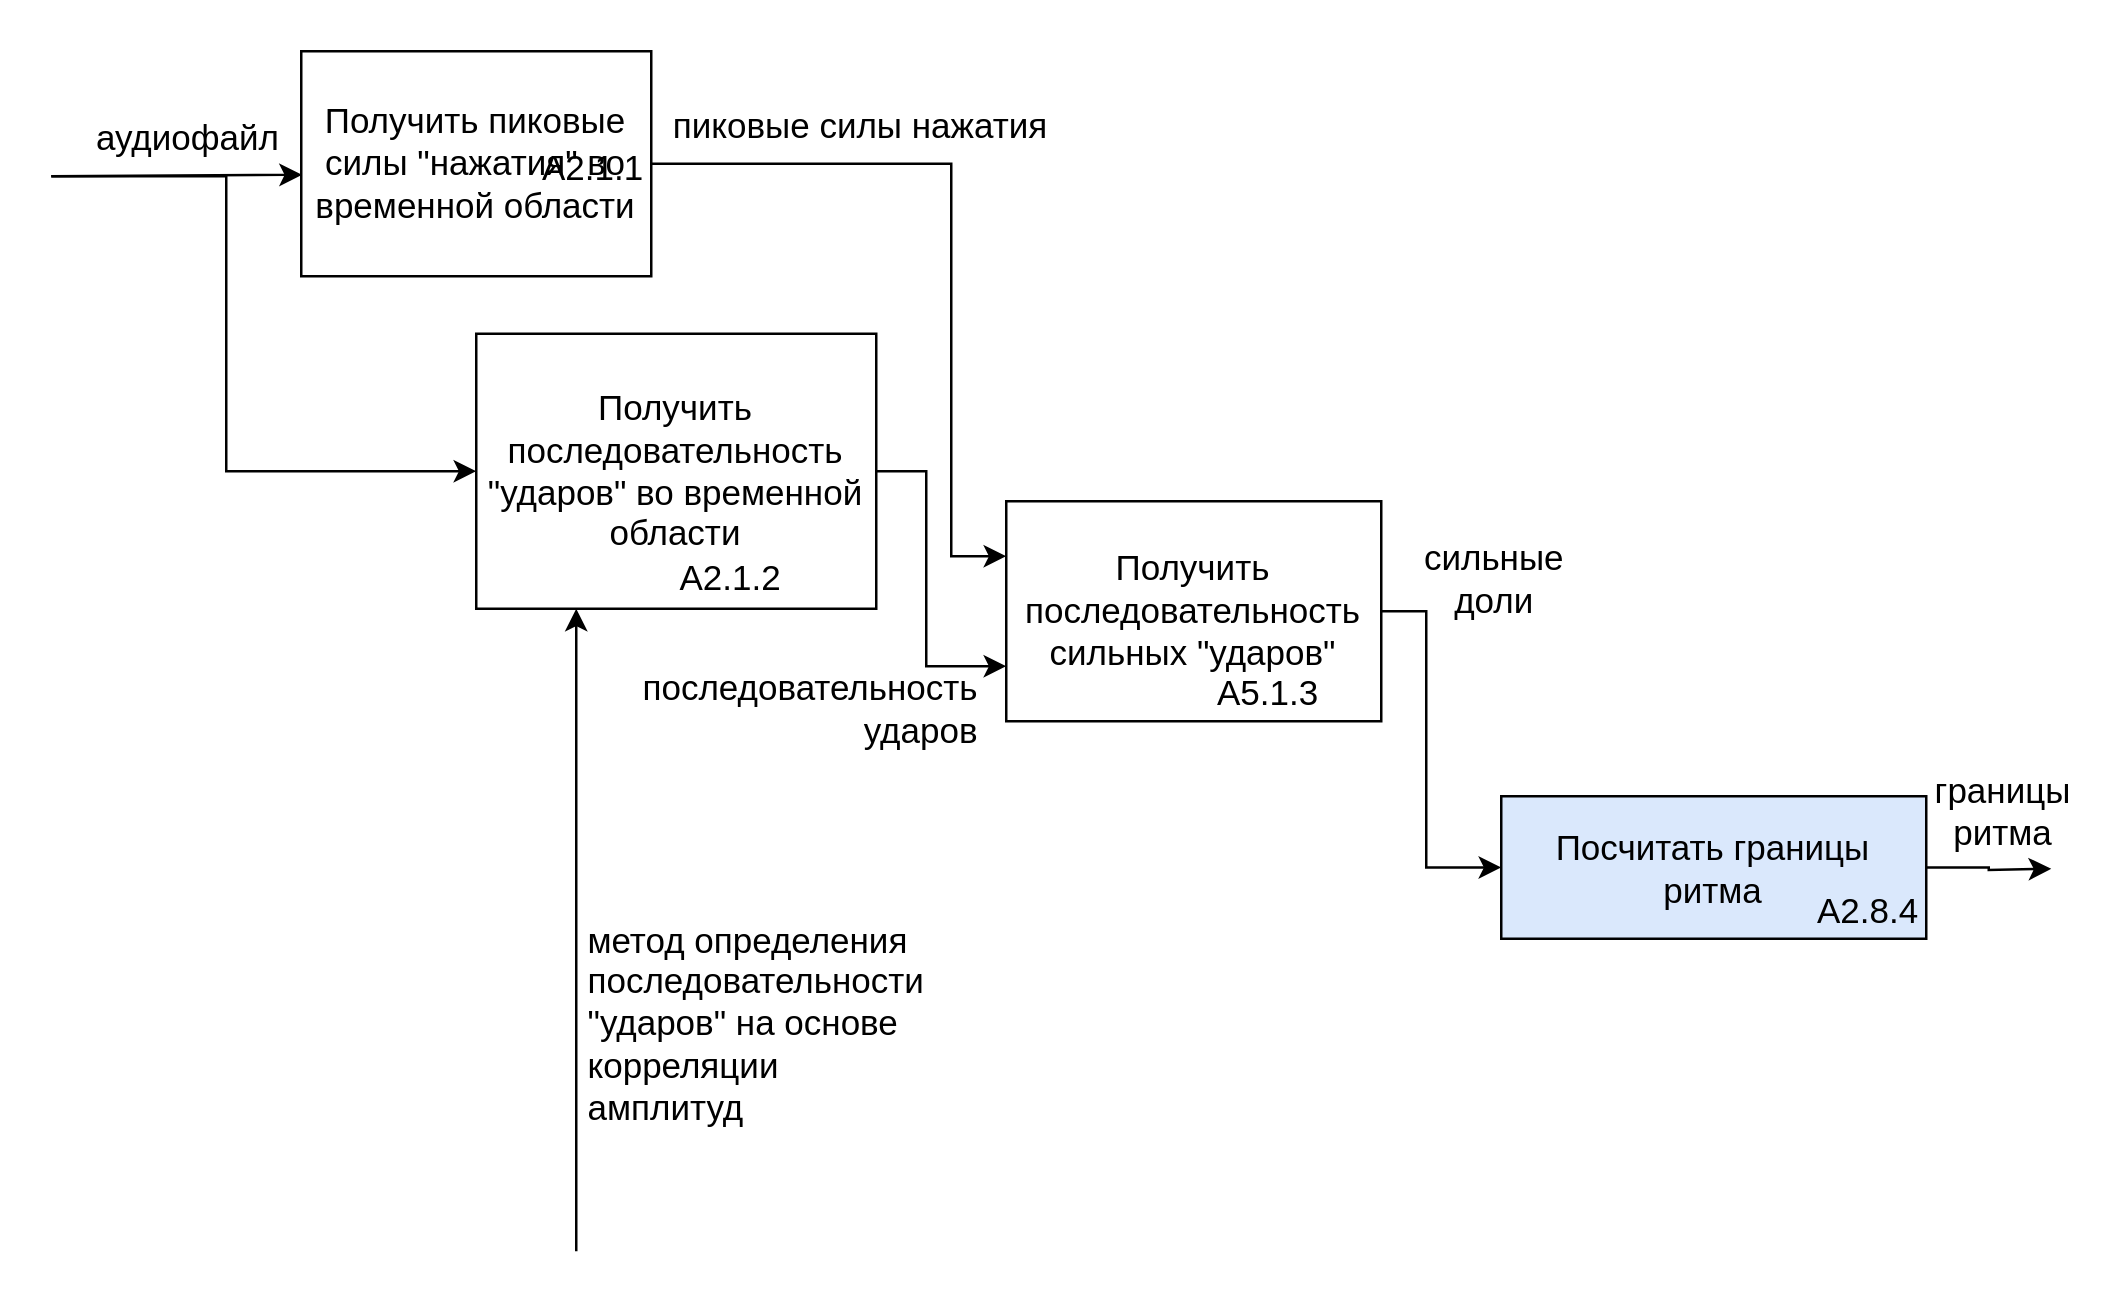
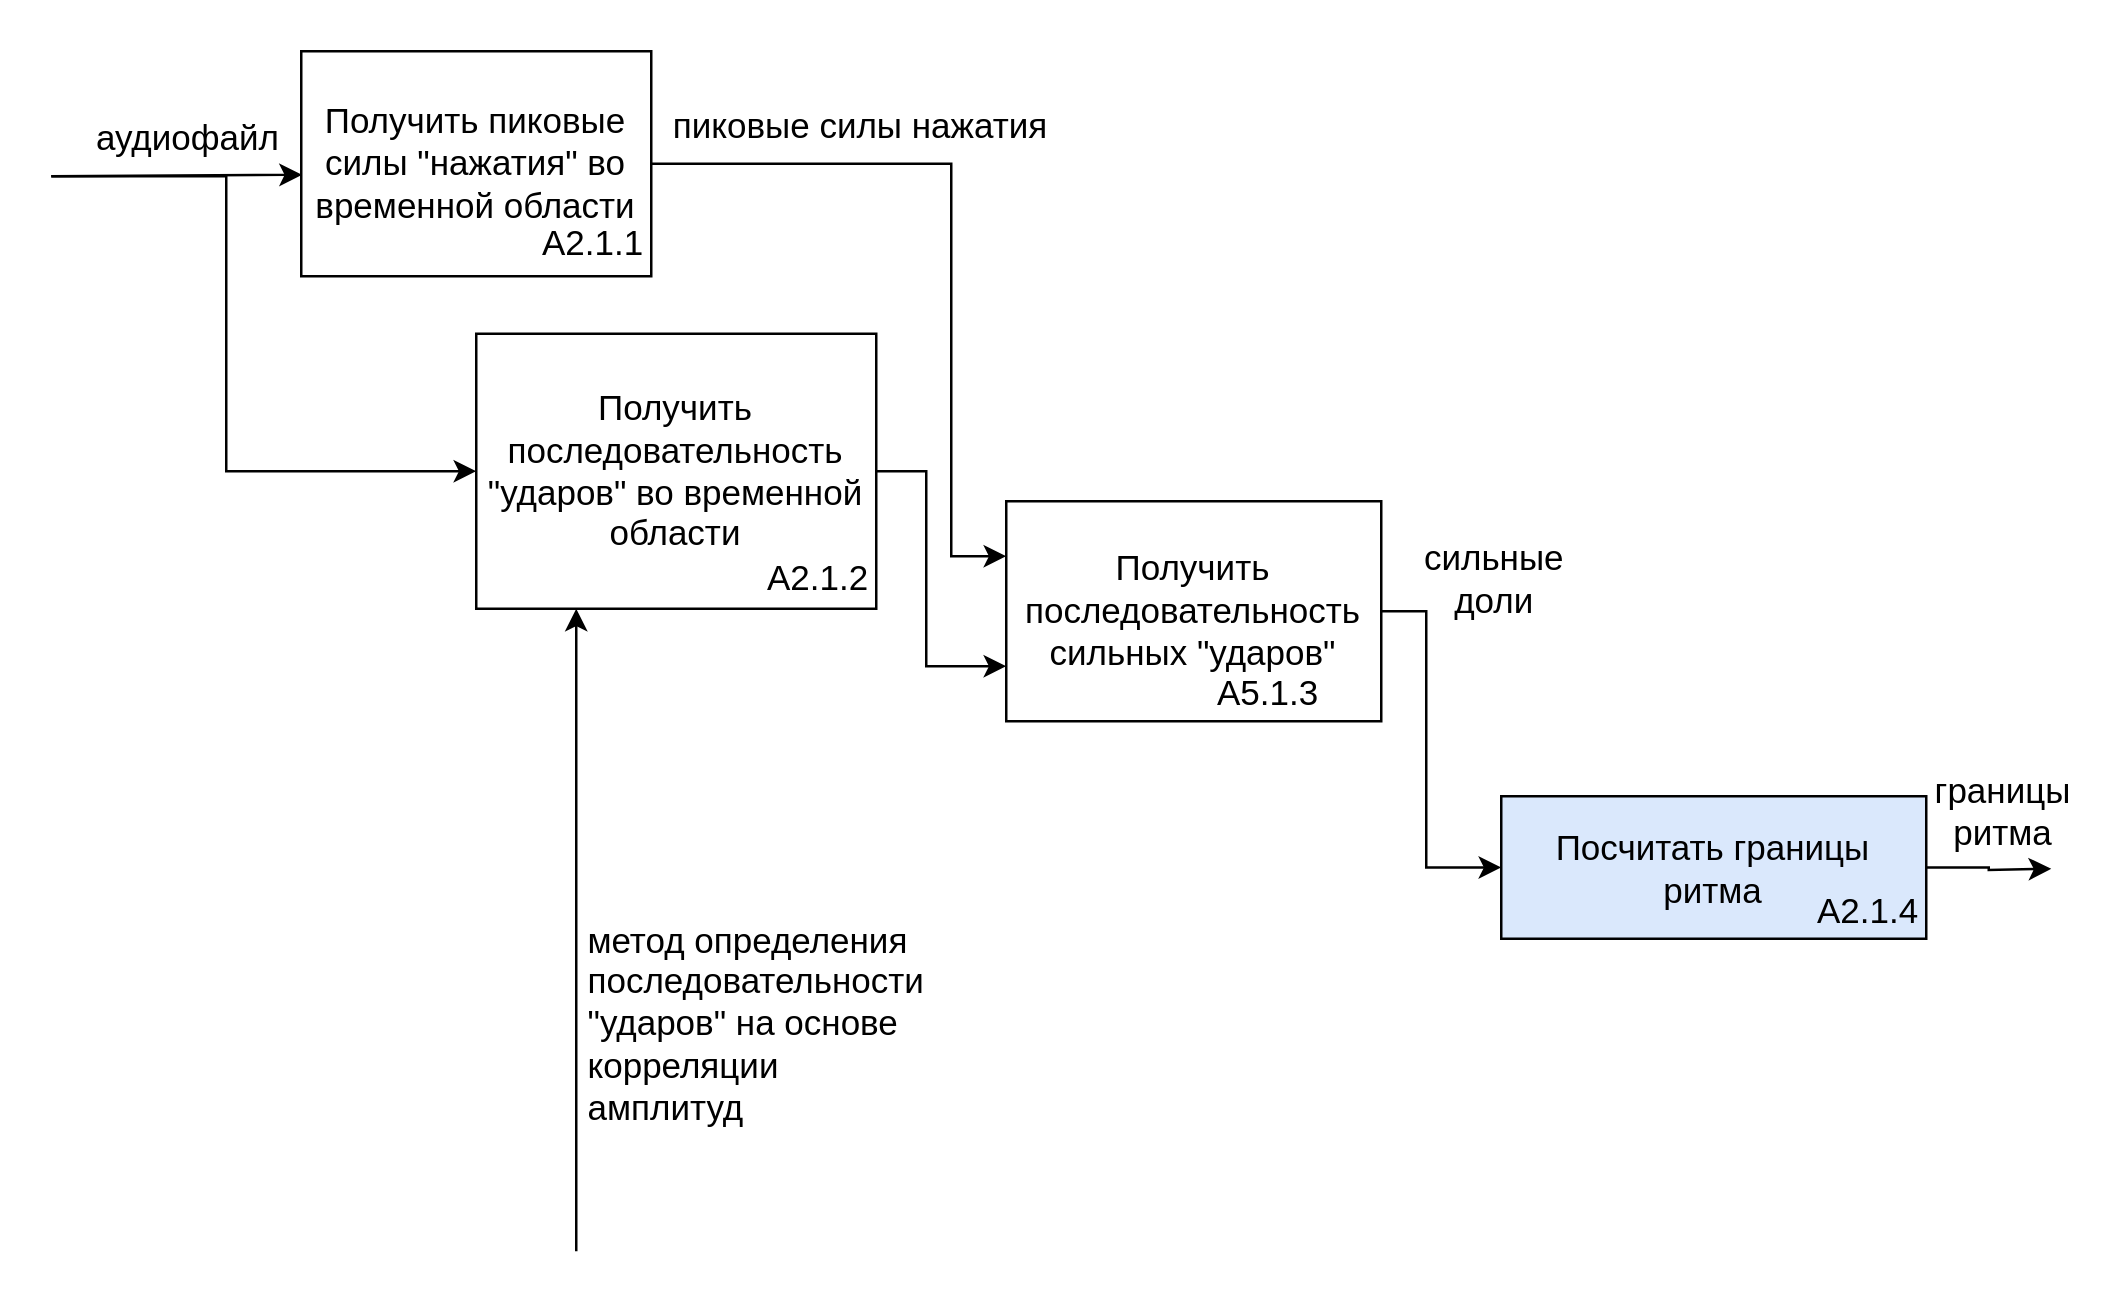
node "А2.1.1": moved (594, 169) -> (594, 244)
node "А2.1.2": moved (731, 579) -> (819, 579)
node "последовательность ударов": removed
node "А2.8.4": label "А2.8.4" -> "А2.1.4"
